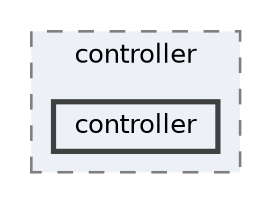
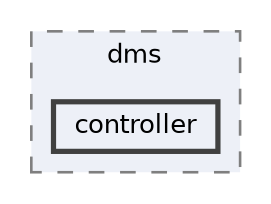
cluster "controller": label "controller" -> "dms"
